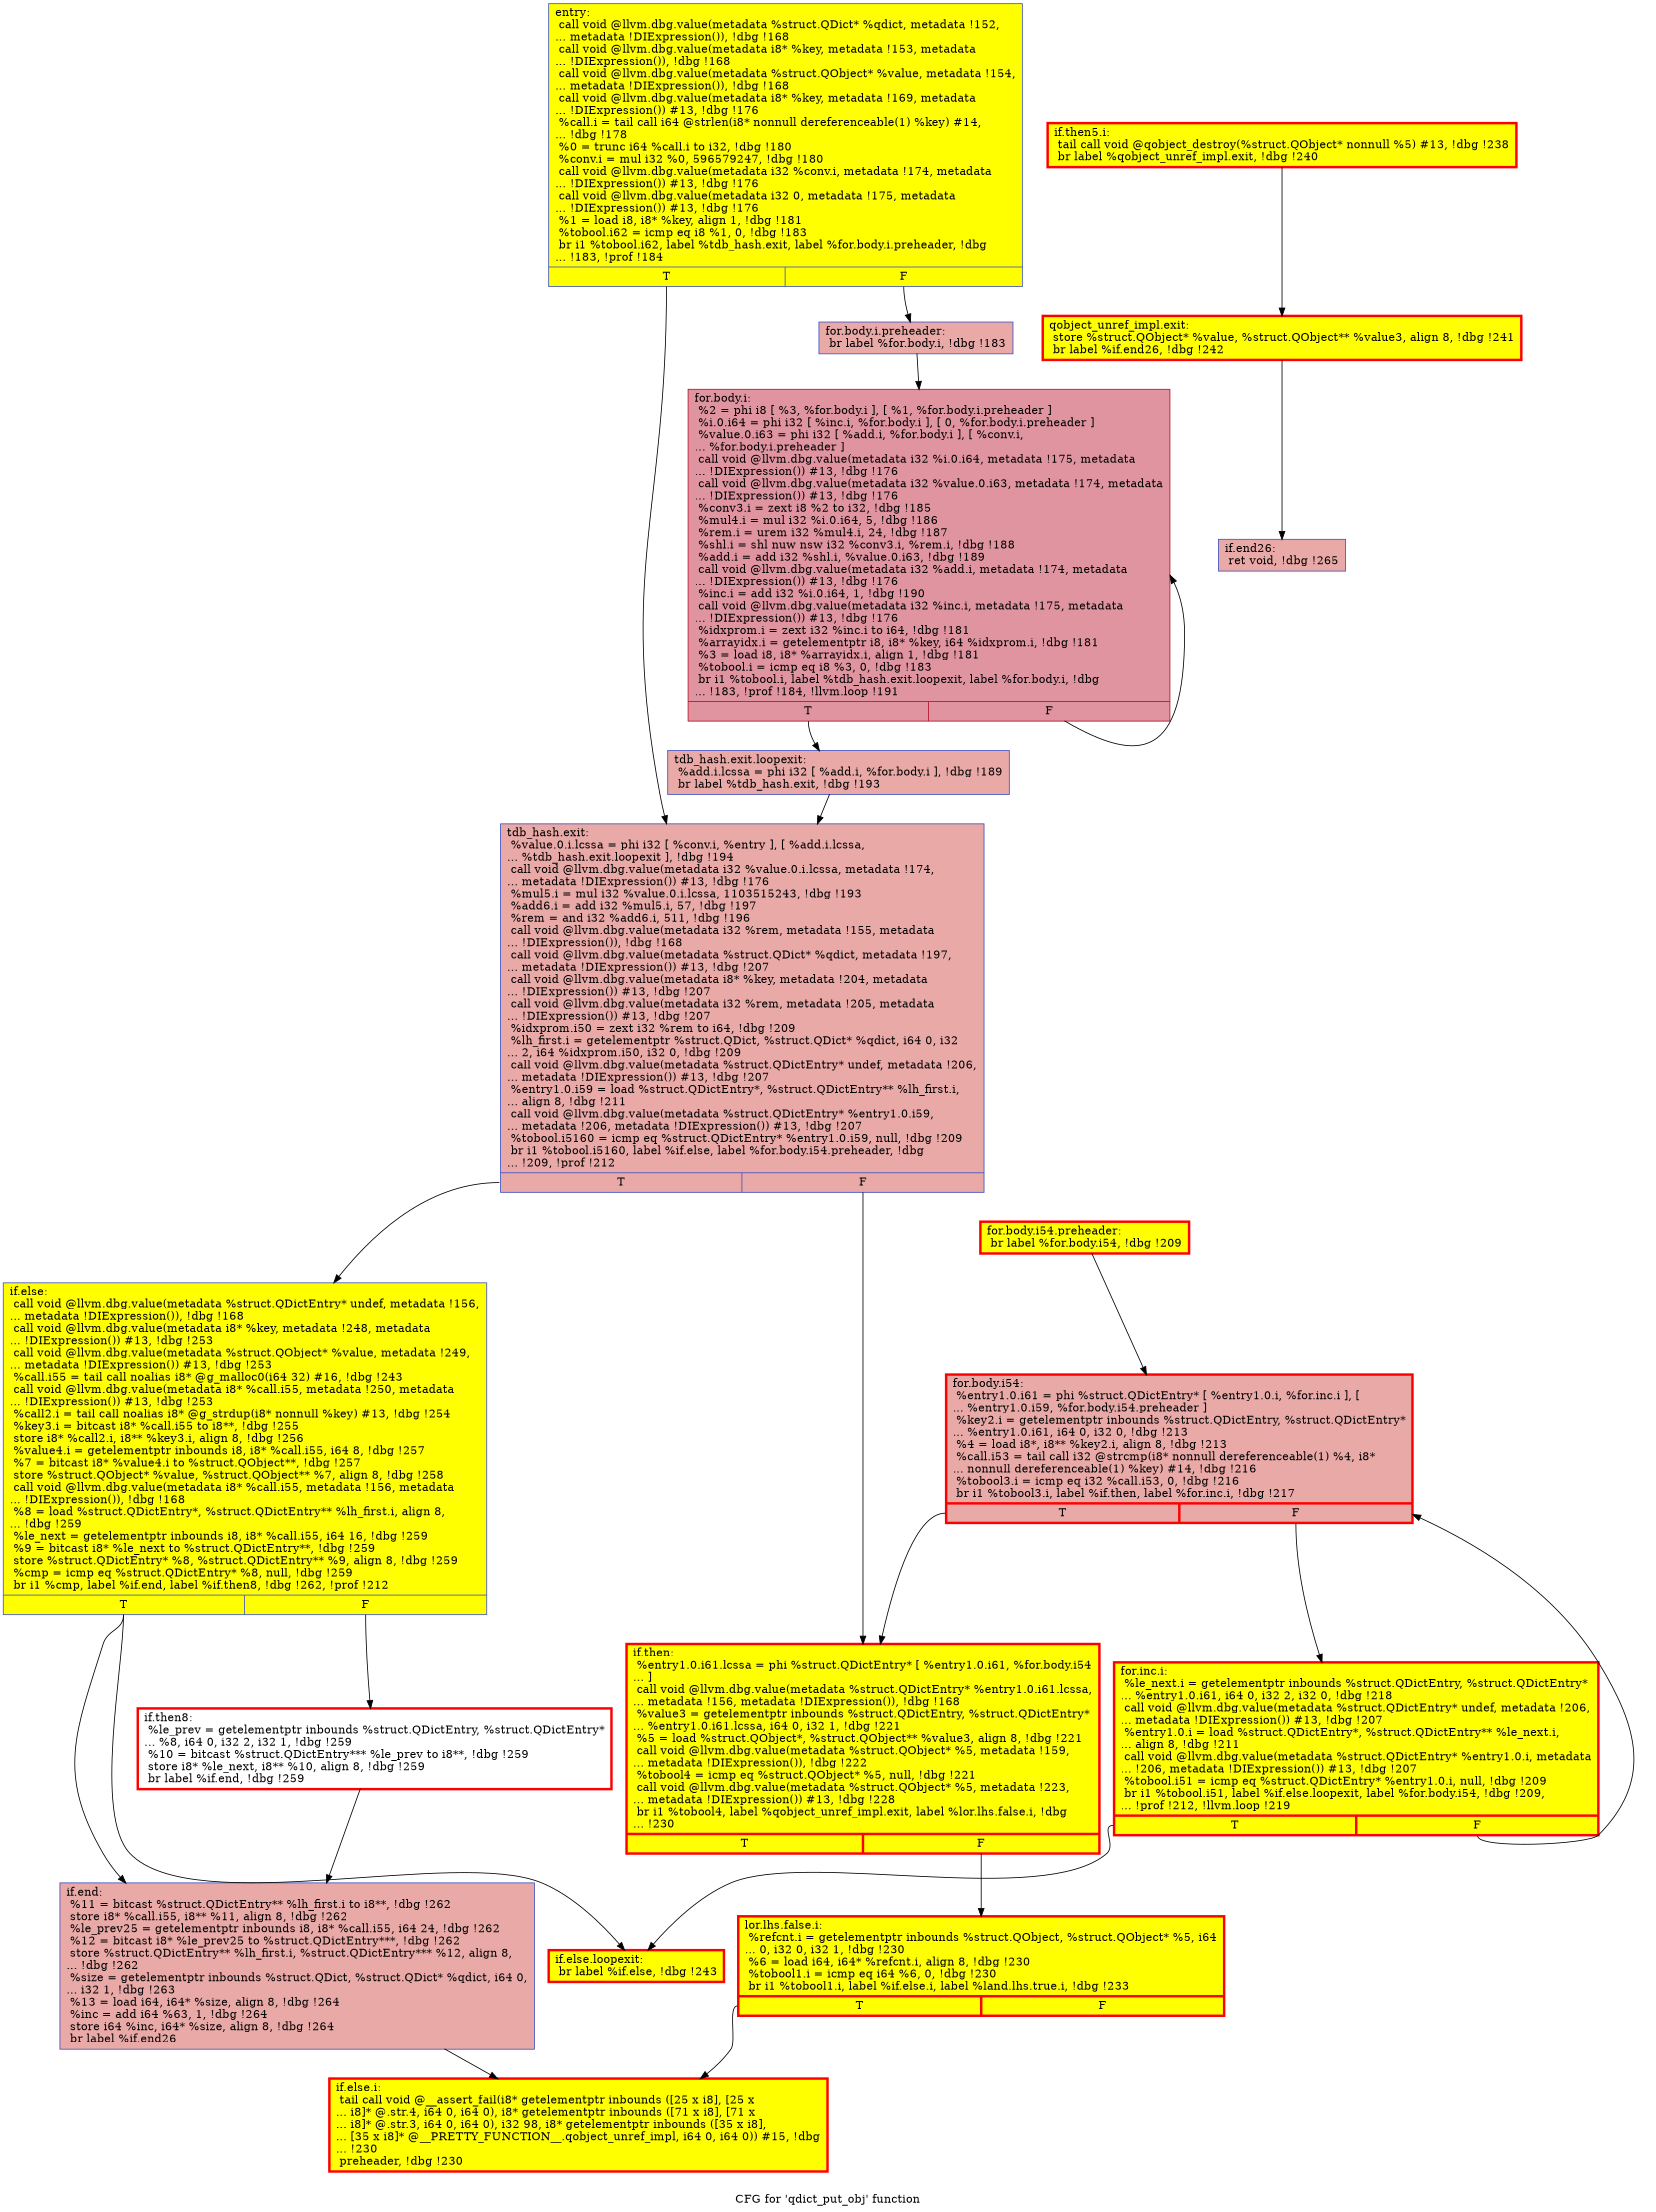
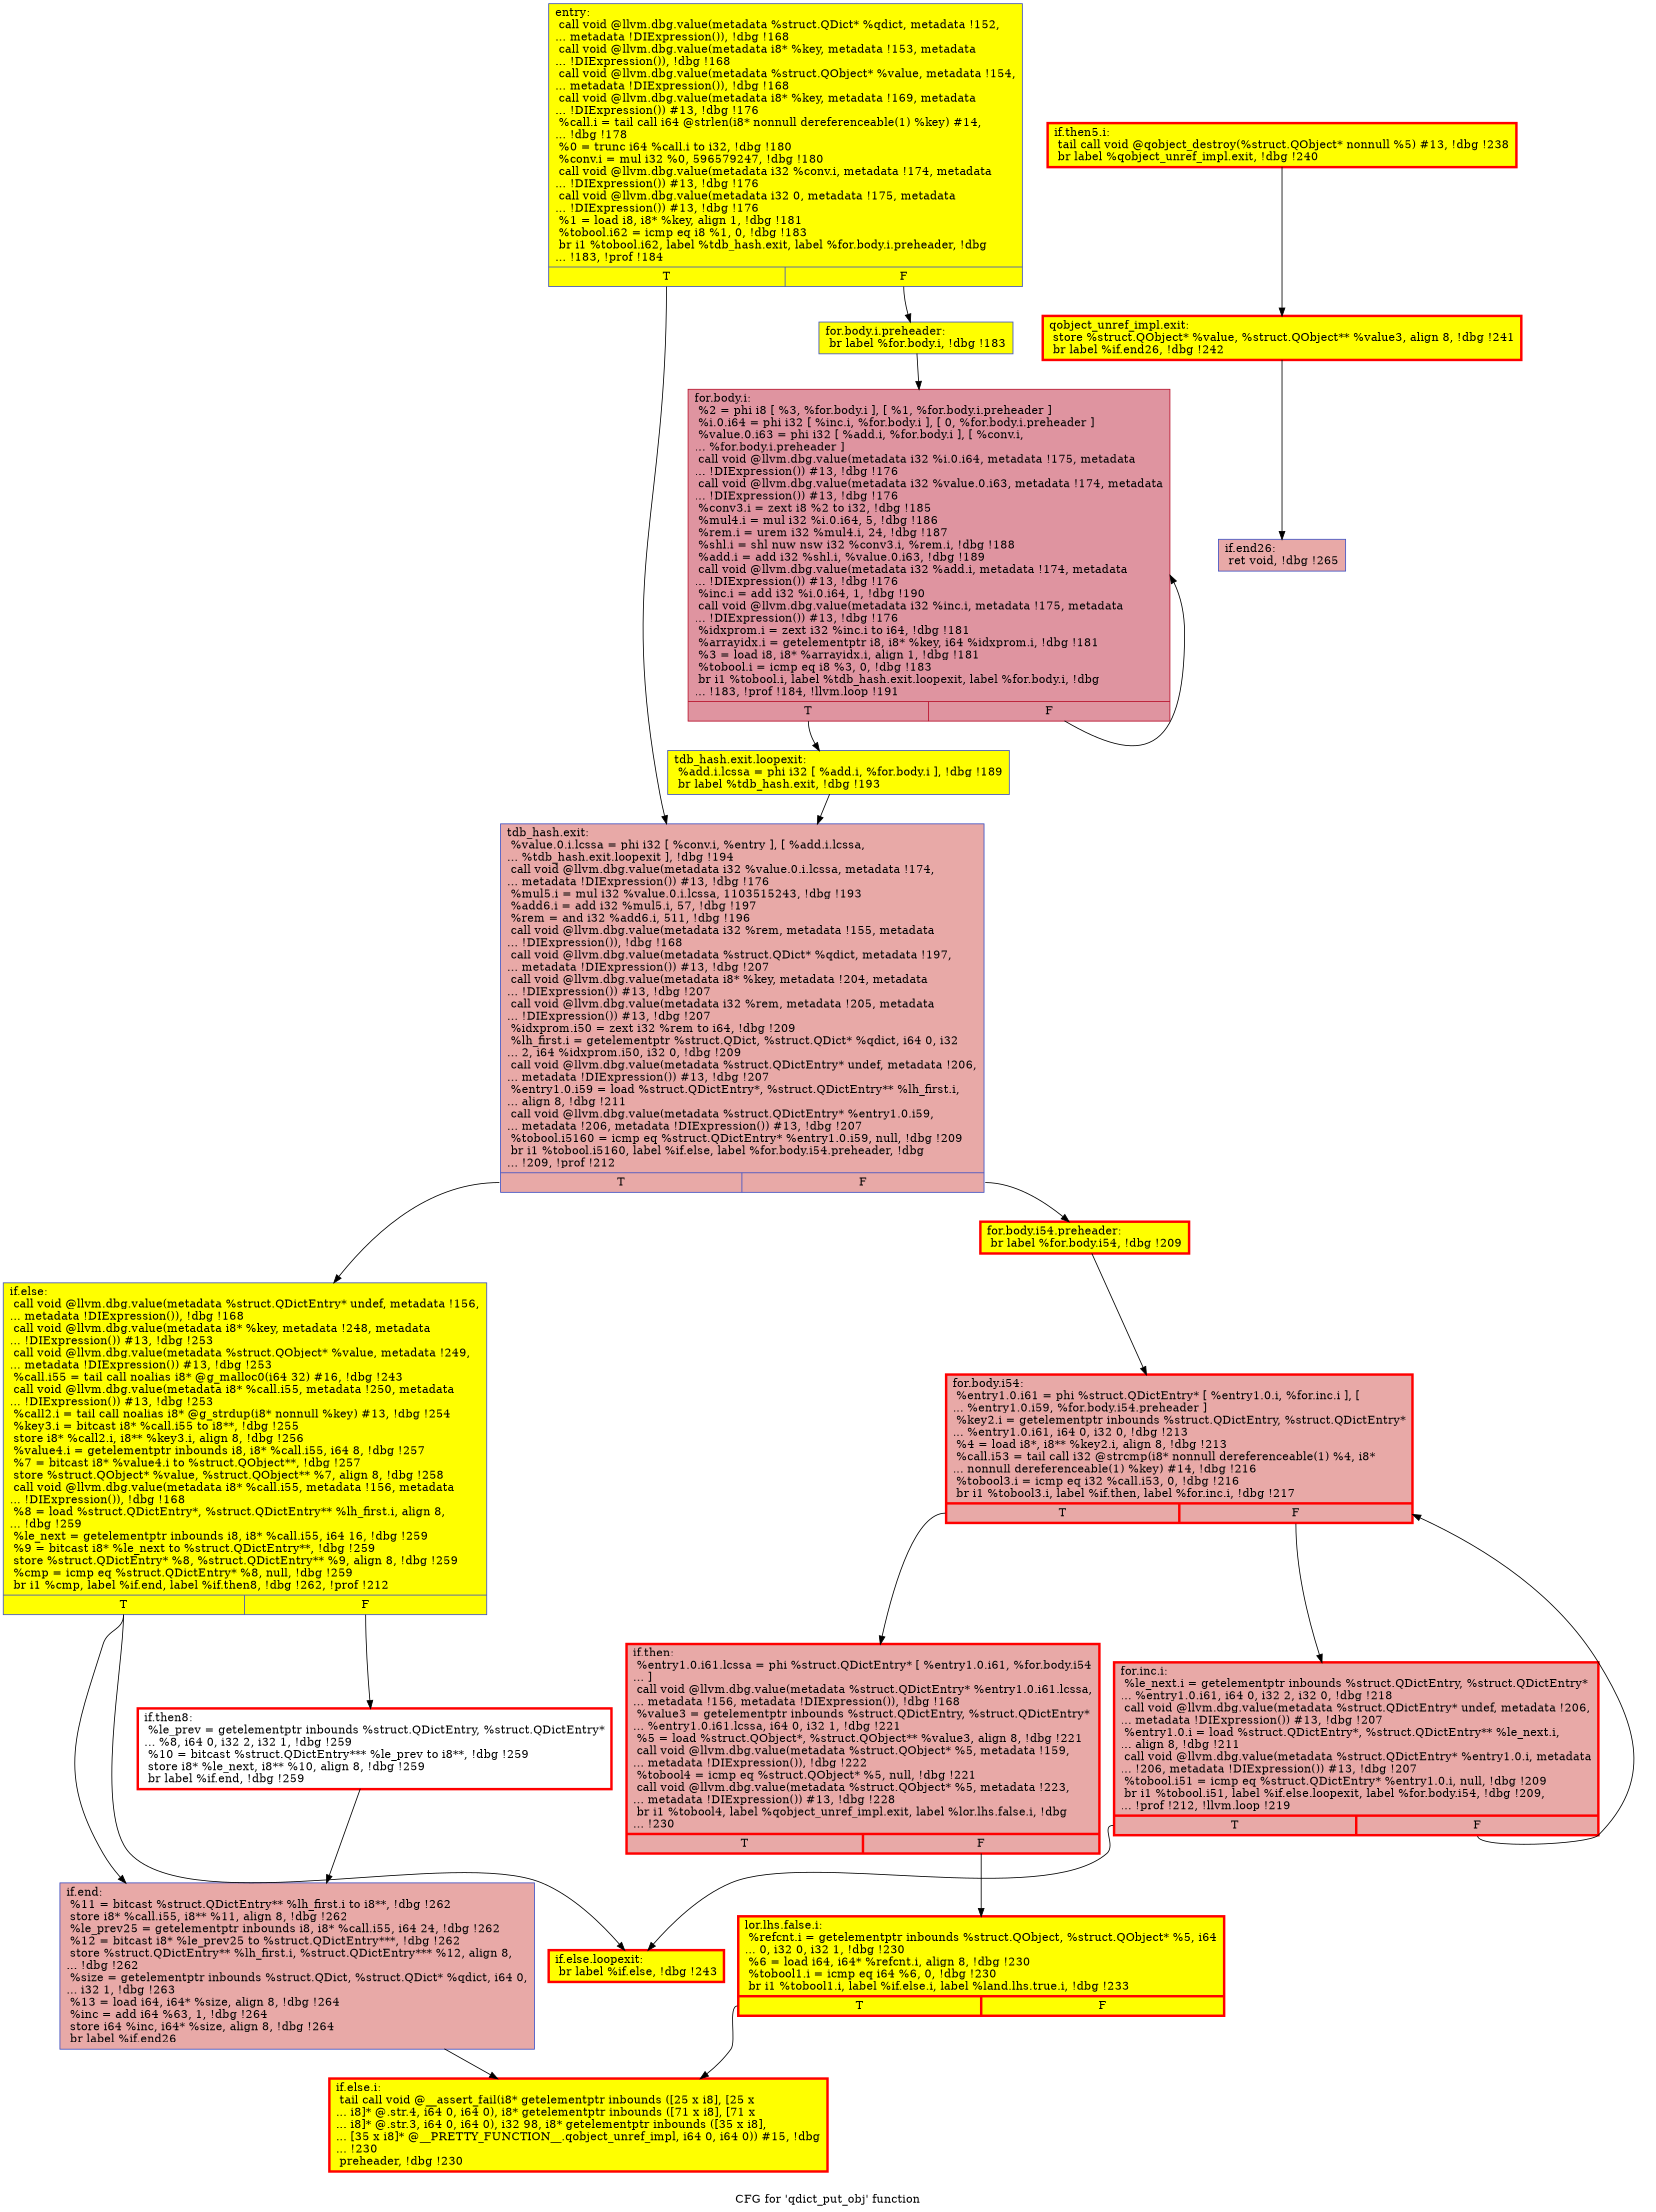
node "for.body.i.preheader:": fillcolor #ca3b3770 -> yellow
node "tdb_hash.exit.loopexit:": fillcolor #ca3b3770 -> yellow
edge "tdb_hash.exit:" -> "if.then:": now "tdb_hash.exit:" -> "for.body.i54.preheader:"
node "if.then:": fillcolor yellow -> #ca3b3770
node "for.inc.i:": fillcolor yellow -> #ca3b3770
